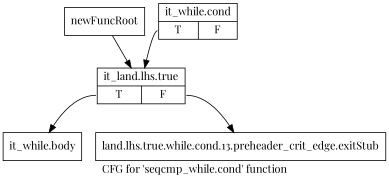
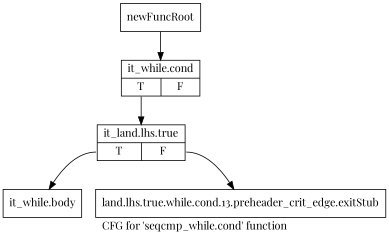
edge "newFuncRoot" -> "it_land.lhs.true": now "newFuncRoot" -> "it_while.cond"
